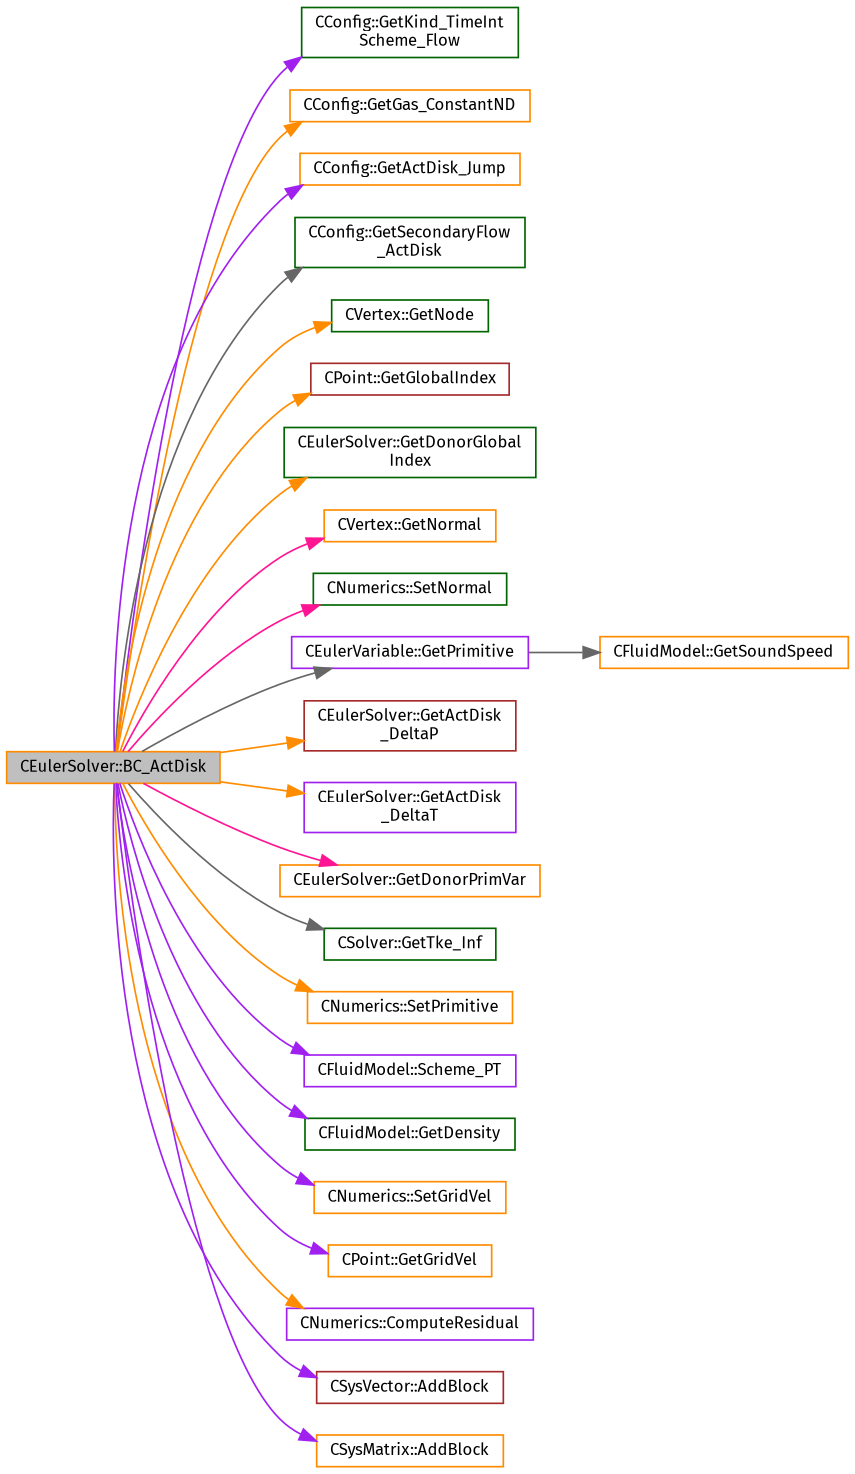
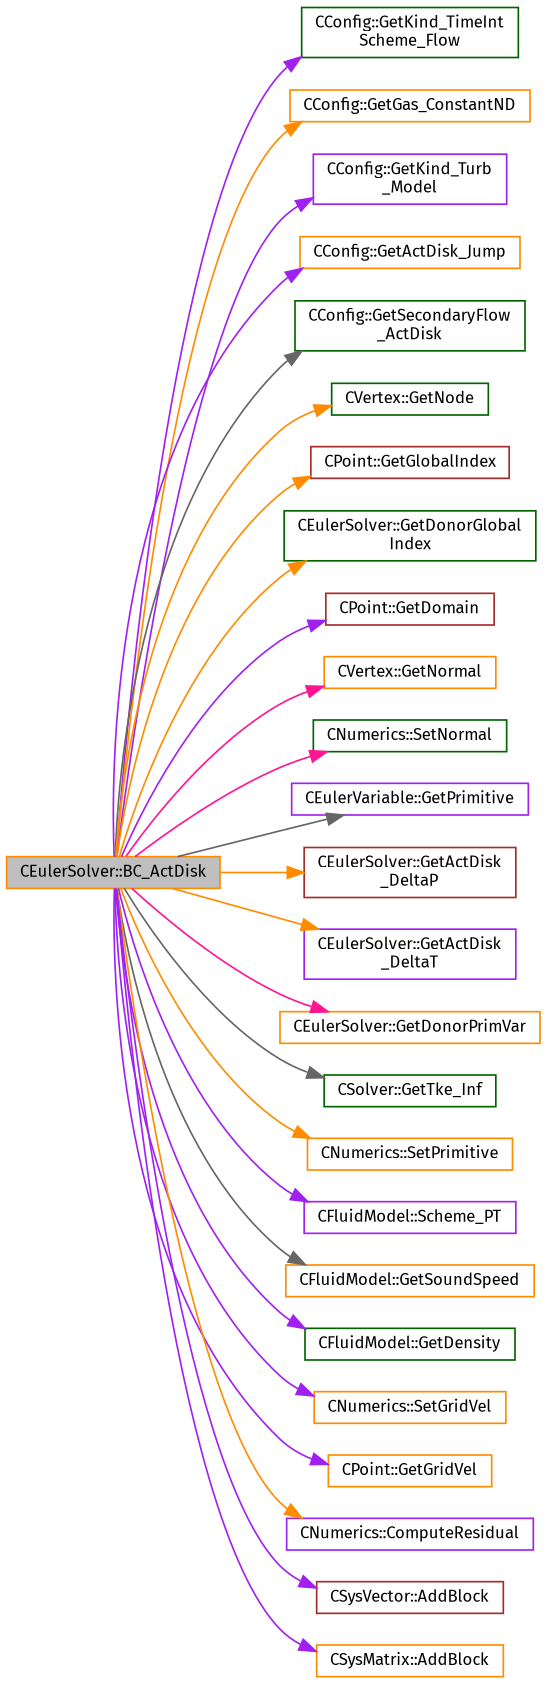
node "CConfig::GetKind_Turb _Model": added
node "CPoint::GetDomain": added
edge "CEulerVariable::GetPrimitive" -> "CFluidModel::GetSoundSpeed": now "CEulerSolver::BC_ActDisk" -> "CFluidModel::GetSoundSpeed"
